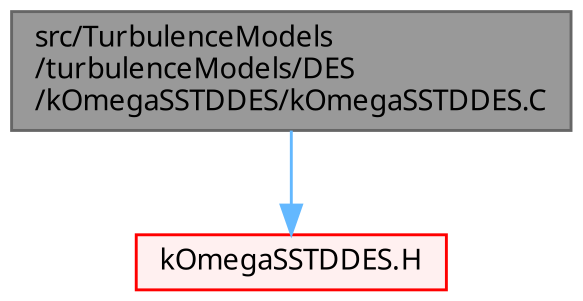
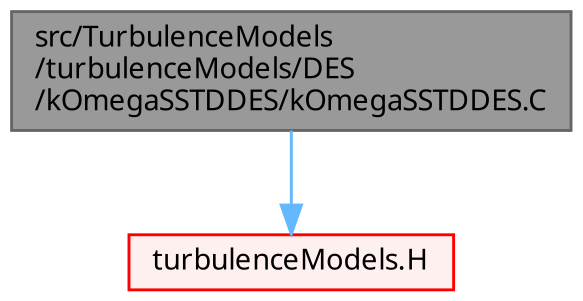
node "kOmegaSSTDDES.H": label "kOmegaSSTDDES.H" -> "turbulenceModels.H"
